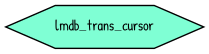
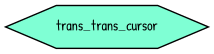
node "lmdb_trans_cursor": label "lmdb_trans_cursor" -> "trans_trans_cursor"
